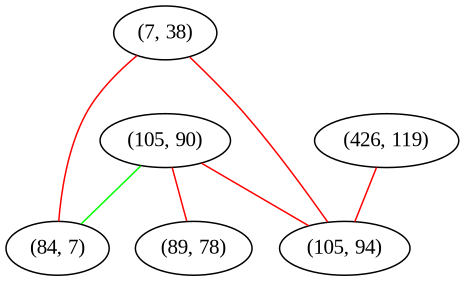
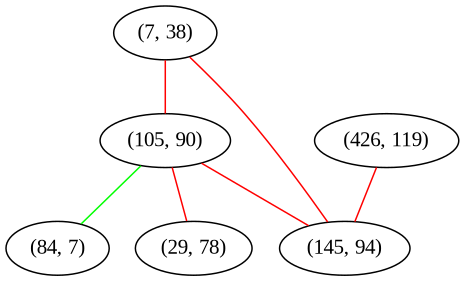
edge "(7, 38)" -- "(84, 7)": now "(7, 38)" -- "(105, 90)"
node "(89, 78)": label "(89, 78)" -> "(29, 78)"
node "(105, 94)": label "(105, 94)" -> "(145, 94)"
